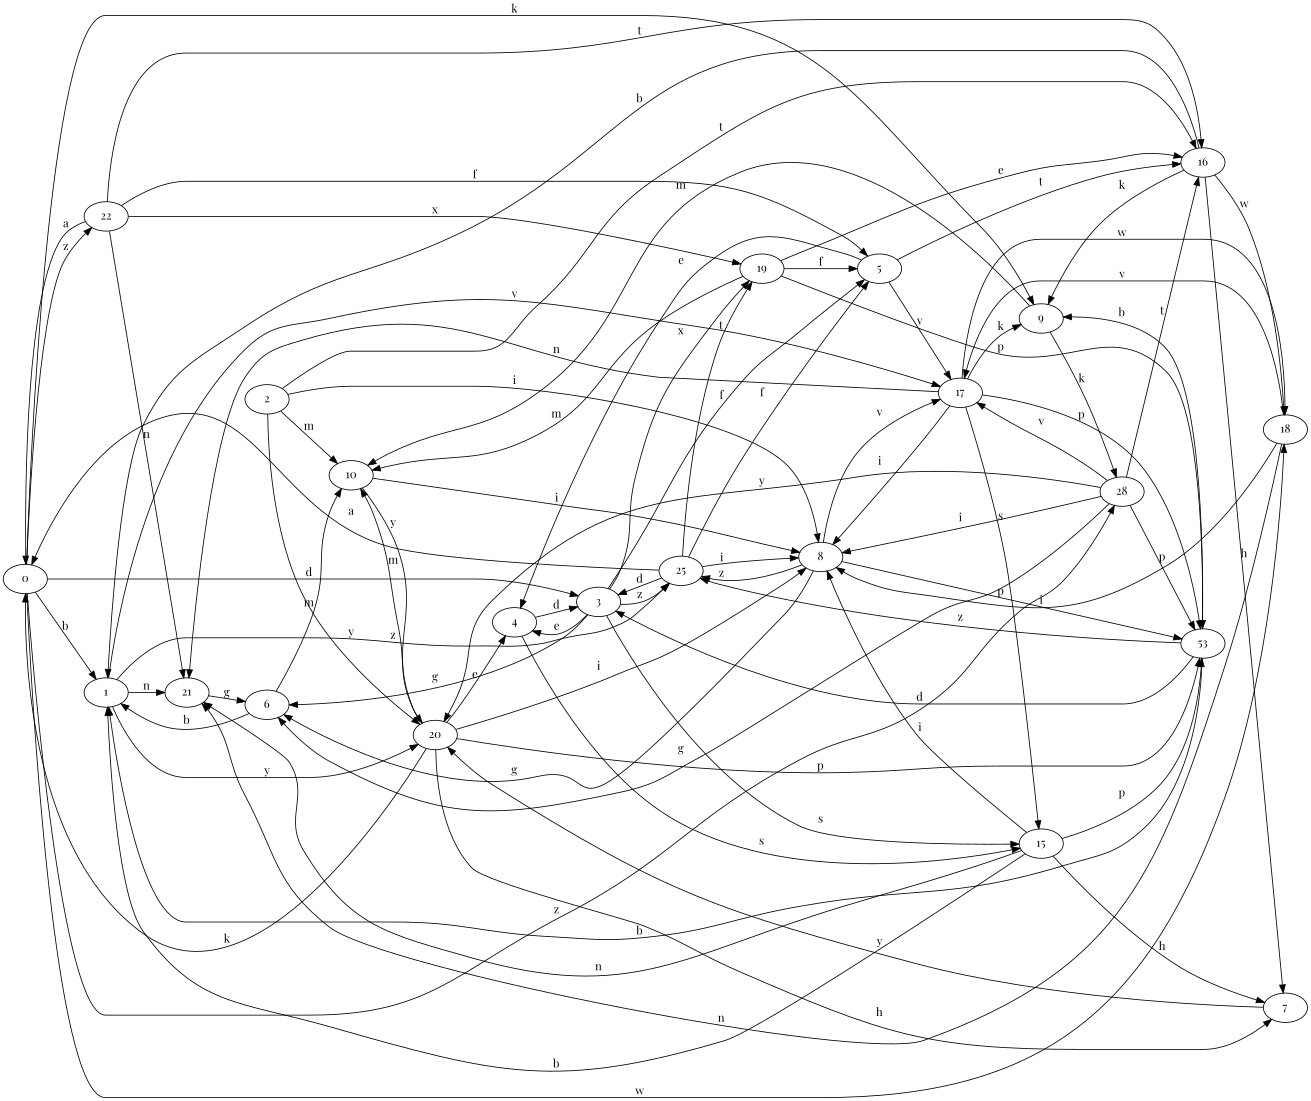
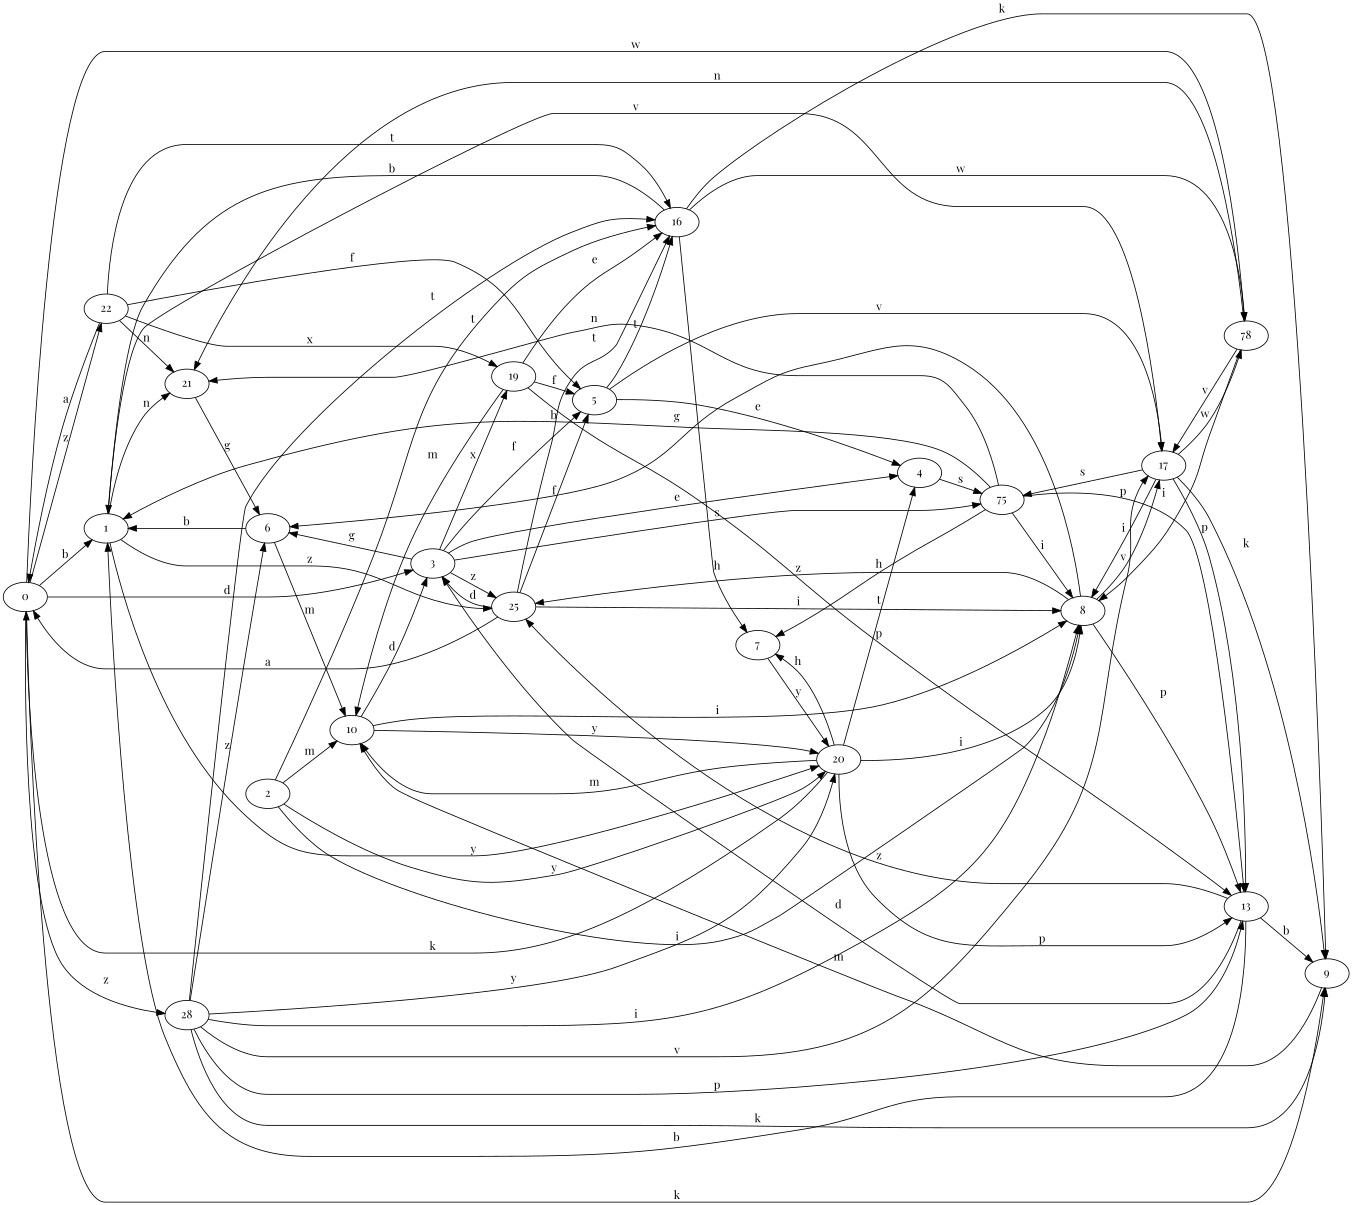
edge "17" -> "21": removed, label "n"
edge "9" -> "28": reversed
edge "25" -> "19": now "25" -> "16"
node "18": label "18" -> "78"
edge "4" -> "3": now "10" -> "3"
node "53": label "53" -> "13"
edge "20" -> "4": label "e" -> "t"
edge "28" -> "6": label "g" -> "z"
node "15": label "15" -> "75"
